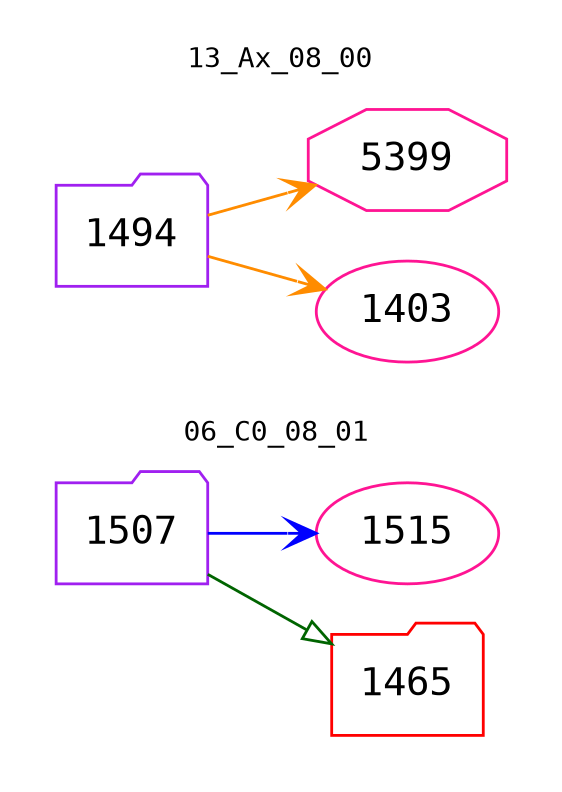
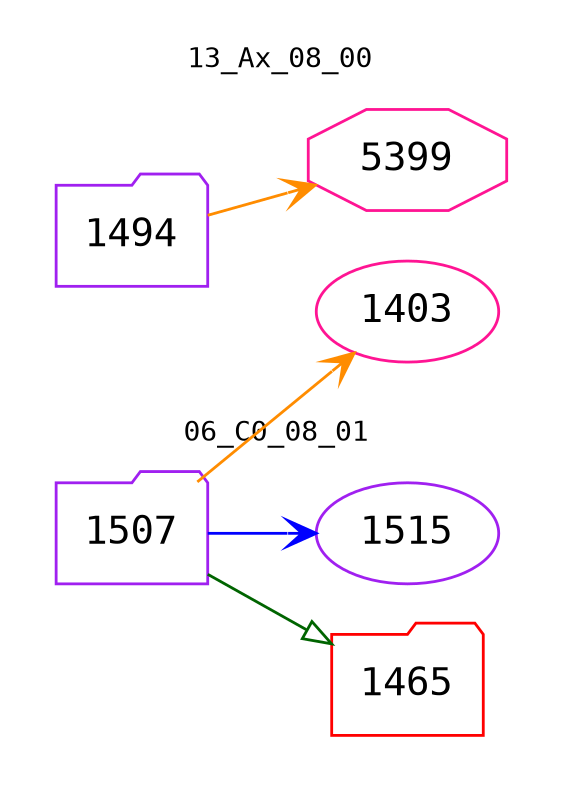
edge "1494" -> "1403": now "1507" -> "1403"
node "1515": color deeppink -> purple
